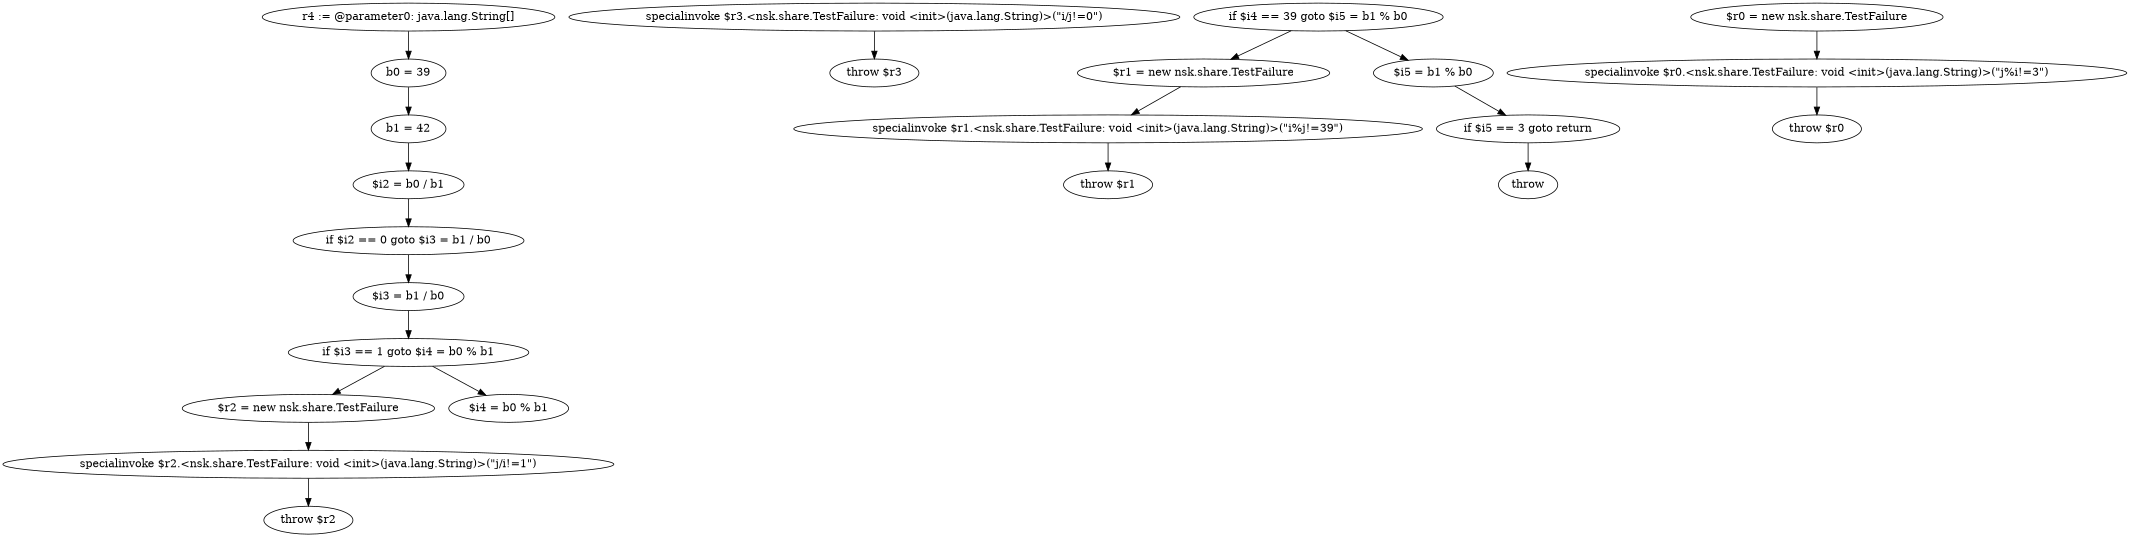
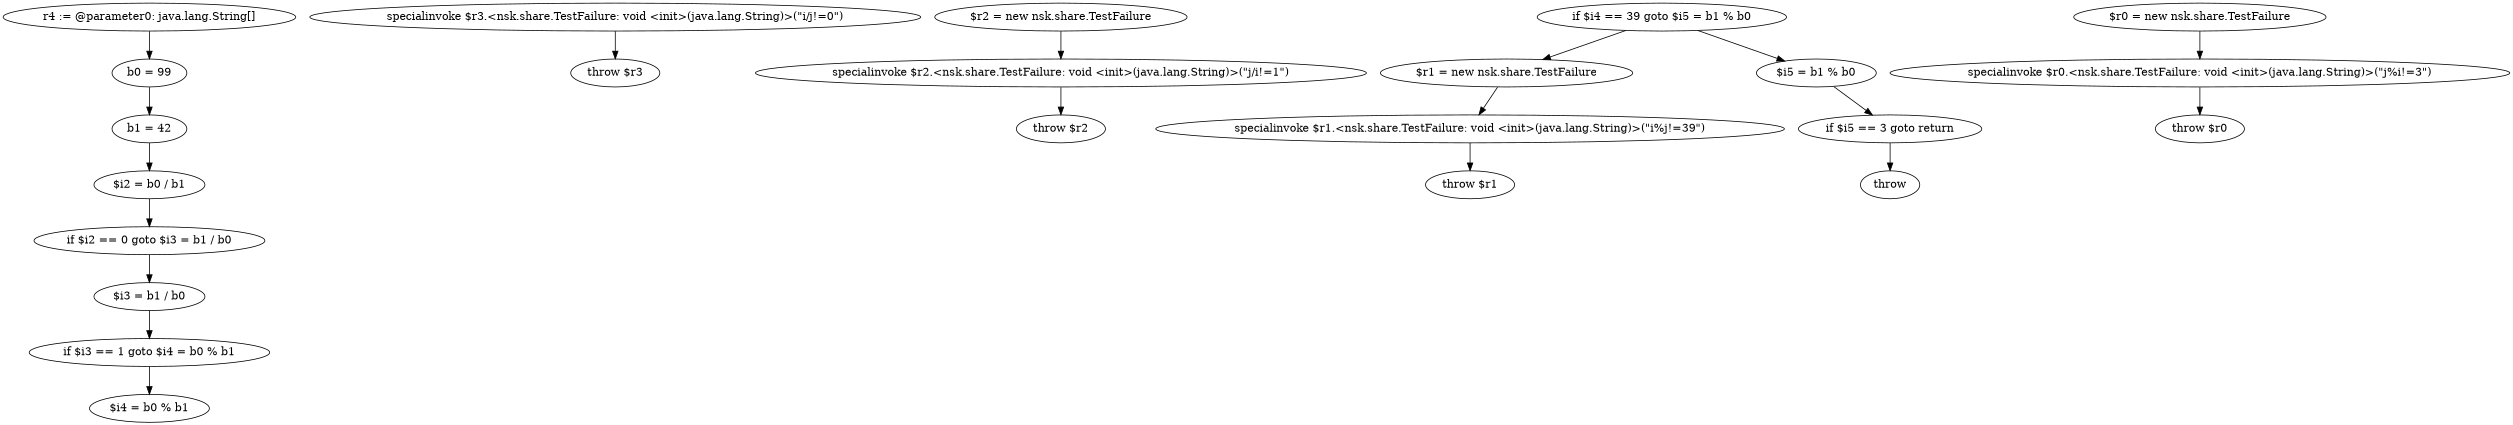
node "b0 = 39": label "b0 = 39" -> "b0 = 99"
edge "if $i3 == 1 goto $i4 = b0 % b1" -> "$r2 = new nsk.share.TestFailure": removed
